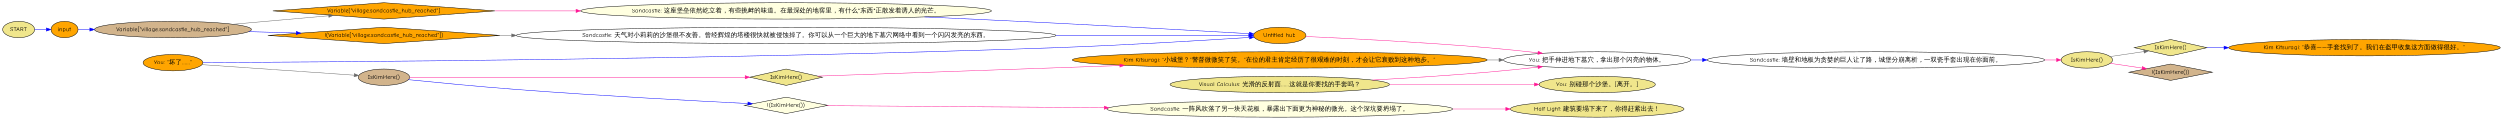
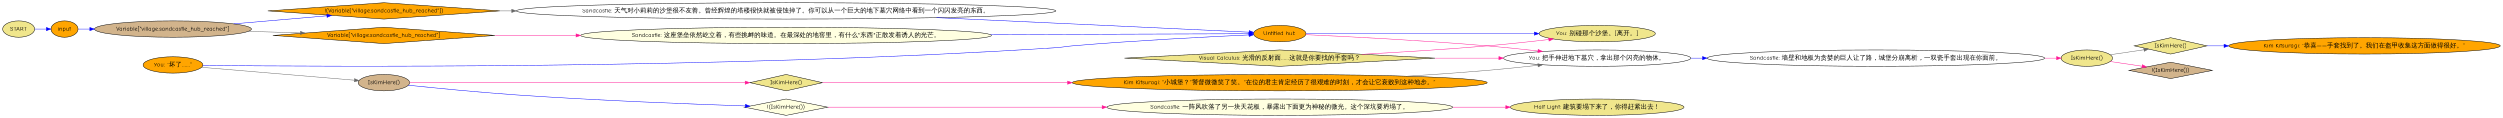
edge "Untitled hub" -> "You: 别碰那个沙堡。[离开。]": added
node "Visual Calculus: 光滑的反射面……这就是你要找的手套吗？": shape ellipse -> diamond
